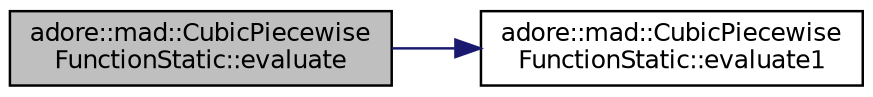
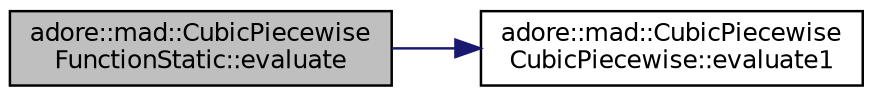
node "adore::mad::CubicPiecewise FunctionStatic::evaluate1": label "adore::mad::CubicPiecewise FunctionStatic::evaluate1" -> "adore::mad::CubicPiecewise CubicPiecewise::evaluate1"
